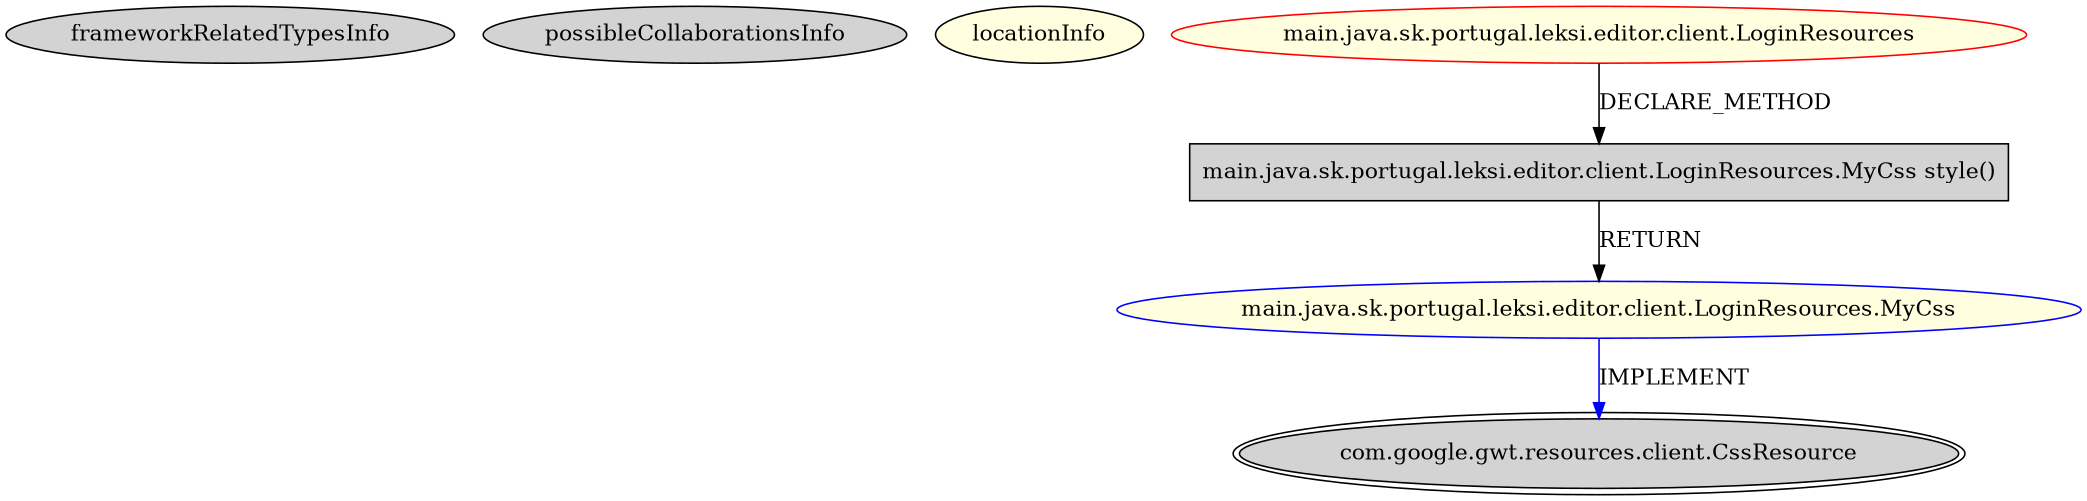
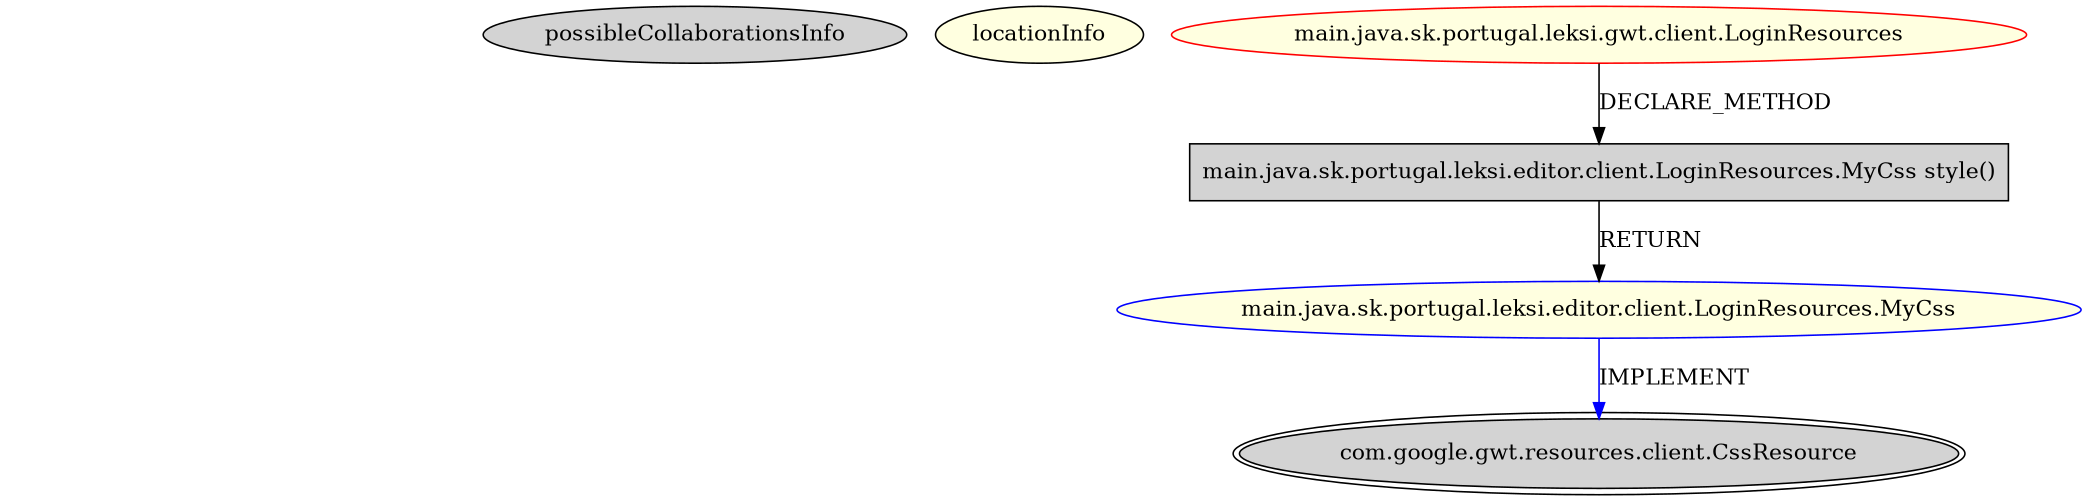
node "frameworkRelatedTypesInfo": removed
node "main.java.sk.portugal.leksi.editor.client.LoginResources": label "main.java.sk.portugal.leksi.editor.client.LoginResources" -> "main.java.sk.portugal.leksi.gwt.client.LoginResources"
